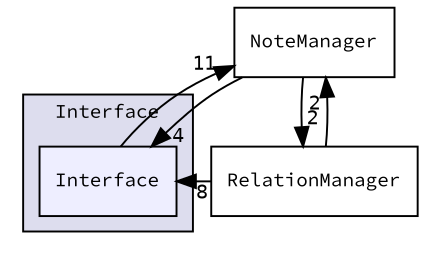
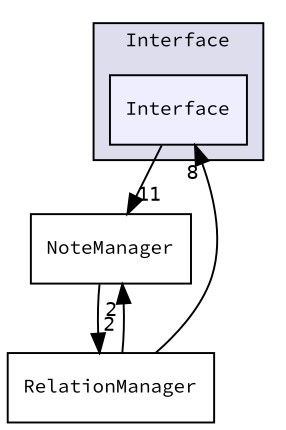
edge "NoteManager" -> "Interface": removed
